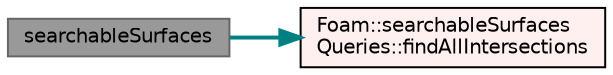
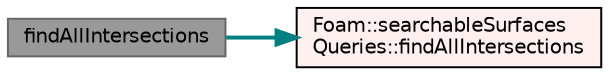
node "searchableSurfaces": label "searchableSurfaces" -> "findAllIntersections"
